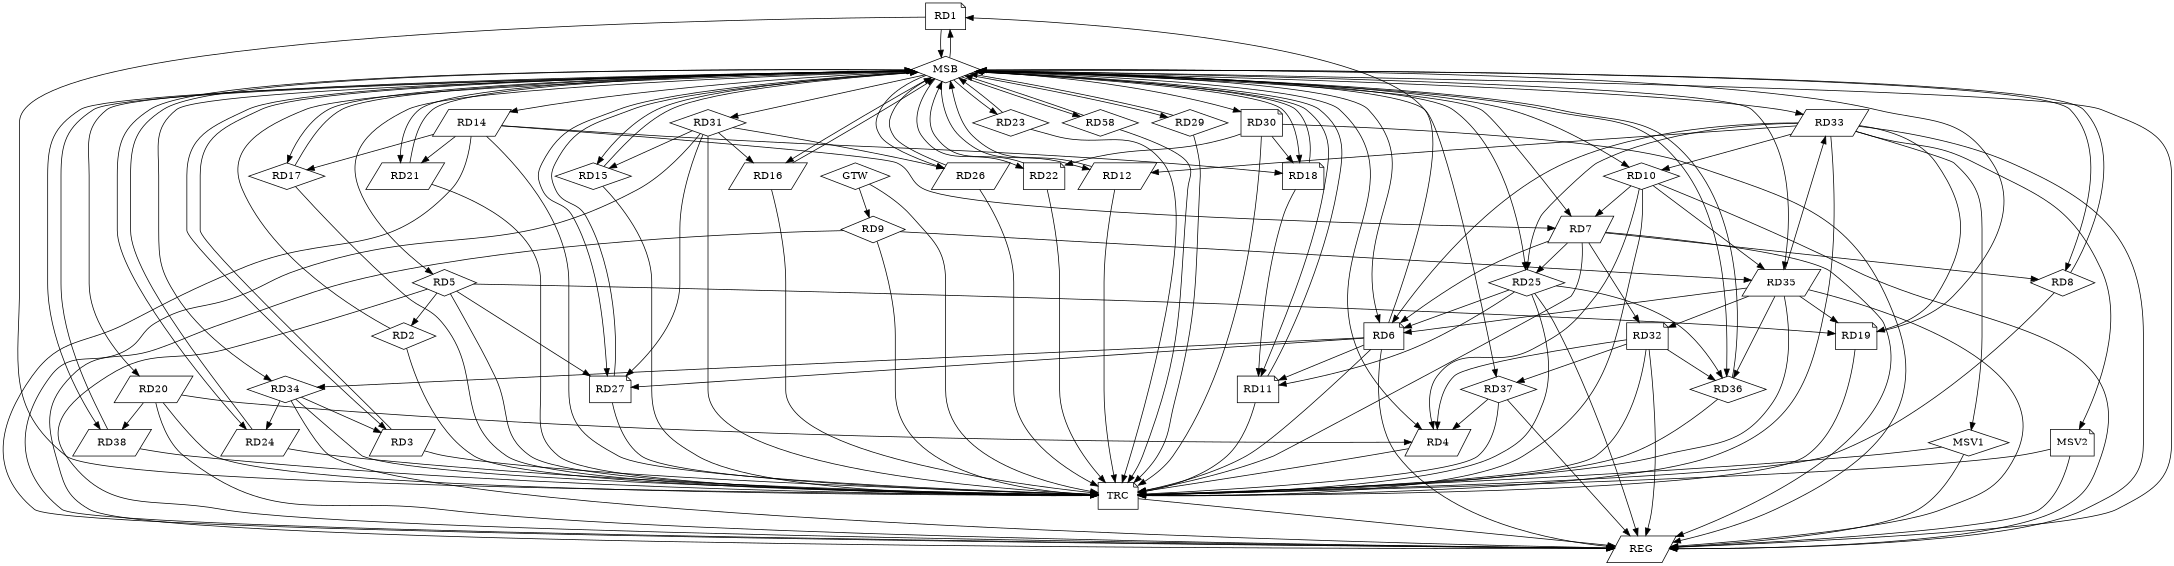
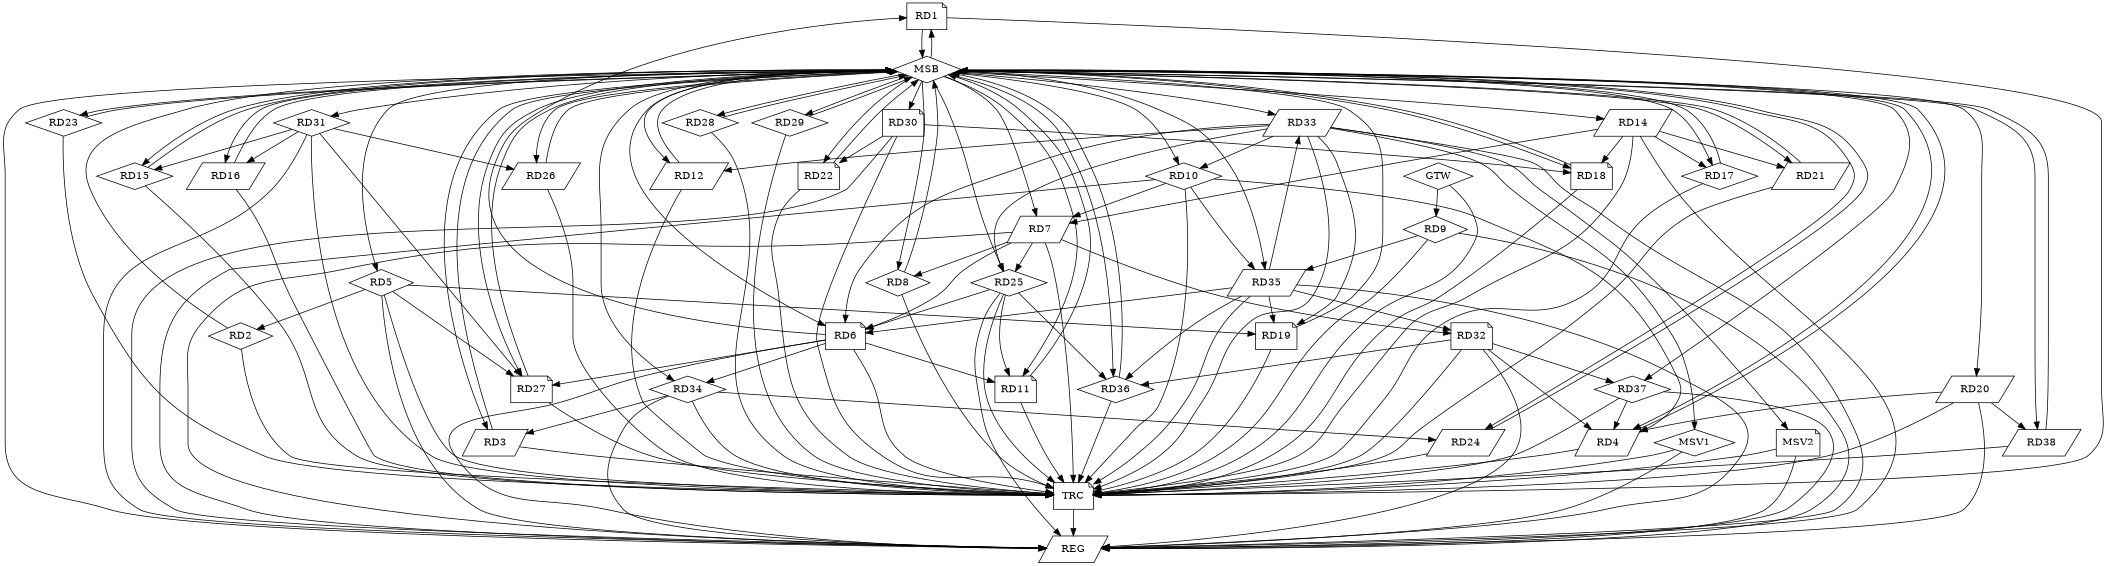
node "RD58": label "RD58" -> "RD28"
edge "RD4" -> "MSB": added
edge "RD18" -> "RD11": now "RD18" -> "TRC"
